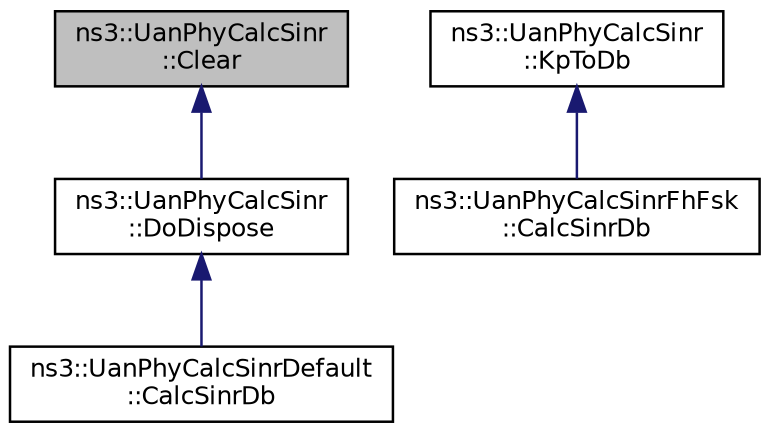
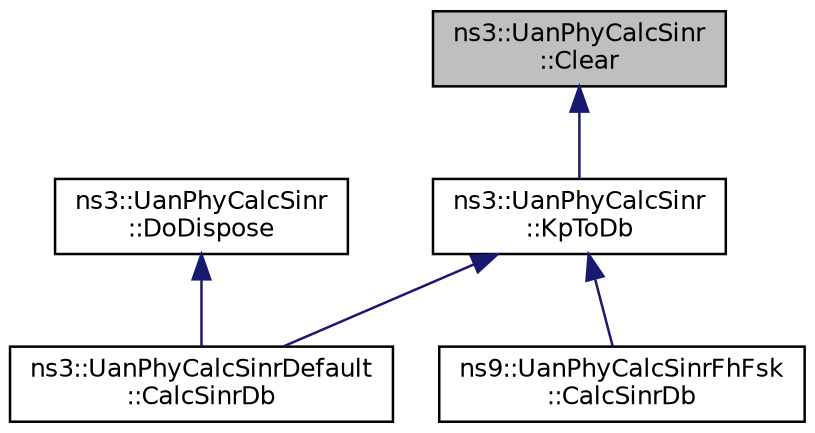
edge "ns3::UanPhyCalcSinr ::DoDispose" -> "ns3::UanPhyCalcSinr ::Clear": now "ns3::UanPhyCalcSinr ::KpToDb" -> "ns3::UanPhyCalcSinr ::Clear"
node "ns3::UanPhyCalcSinrFhFsk ::CalcSinrDb": label "ns3::UanPhyCalcSinrFhFsk ::CalcSinrDb" -> "ns9::UanPhyCalcSinrFhFsk ::CalcSinrDb"
edge "ns3::UanPhyCalcSinrDefault ::CalcSinrDb" -> "ns3::UanPhyCalcSinr ::KpToDb": added
